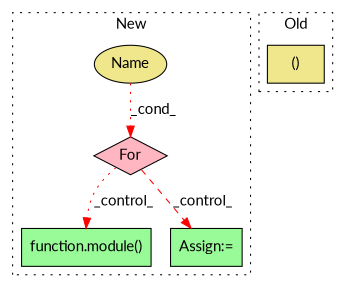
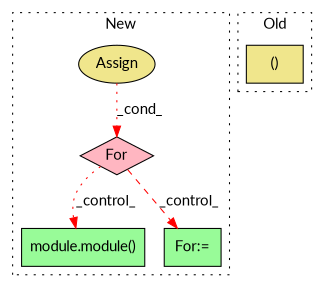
node "Name": label "Name" -> "Assign"
node "function.module()": label "function.module()" -> "module.module()"
node "Assign:=": label "Assign:=" -> "For:="
